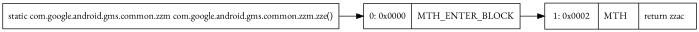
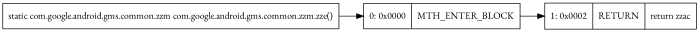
node "1: 0x0002": text "MTH" -> "RETURN"
